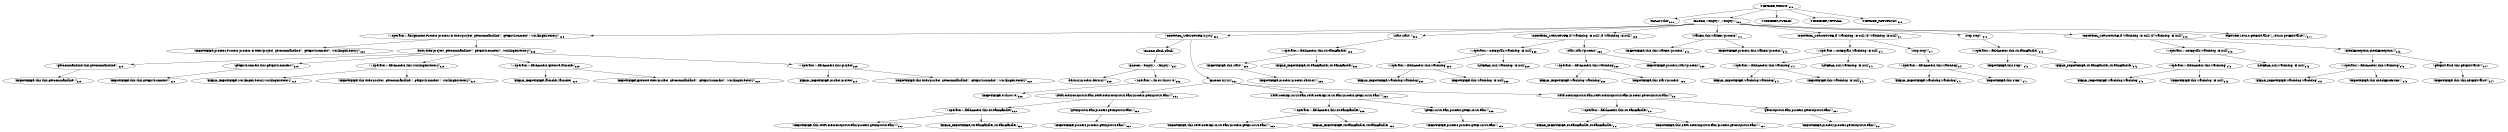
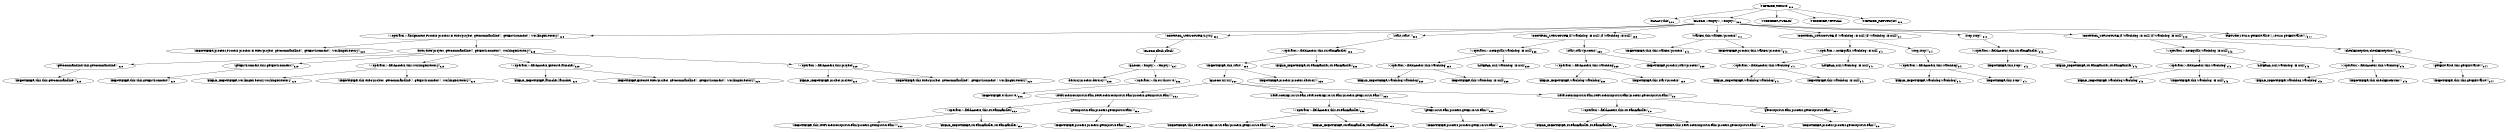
edge "(CONTROL_STRUCTURE,try,try)" -> "(BLOCK,try,try)": now "(IDENTIFIER,this,start())" -> "(BLOCK,try,try)"
